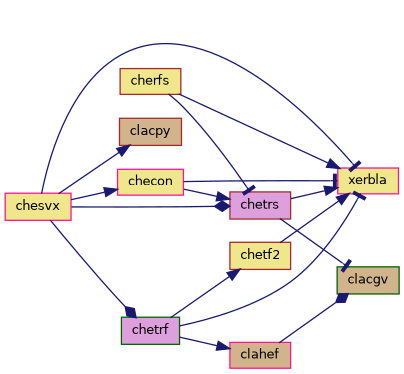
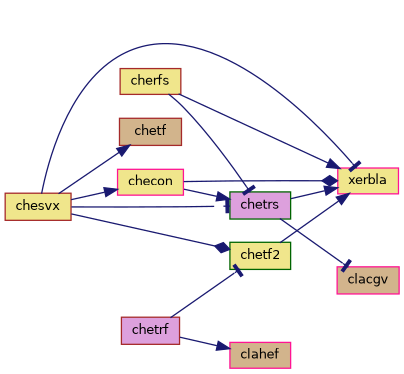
node "clacpy": label "clacpy" -> "chetf"
edge "checon" -> "xerbla": arrowhead tee -> diamond
node "chetrs": color brown -> darkgreen
node "chesvx": color deeppink -> brown
edge "chesvx" -> "chetrs": arrowhead diamond -> tee
node "chetf2": color brown -> darkgreen
edge "chesvx" -> "chetrf": now "chesvx" -> "chetf2"
node "clacgv": color darkgreen -> deeppink
edge "chetrf" -> "xerbla": removed
edge "chetrf" -> "chetf2": arrowhead normal -> tee
edge "clahef" -> "clacgv": removed
node "chetrf": color darkgreen -> brown
